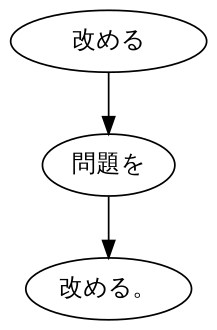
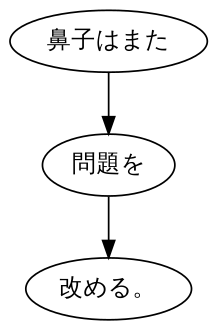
node "改める": label "改める" -> "鼻子はまた"
